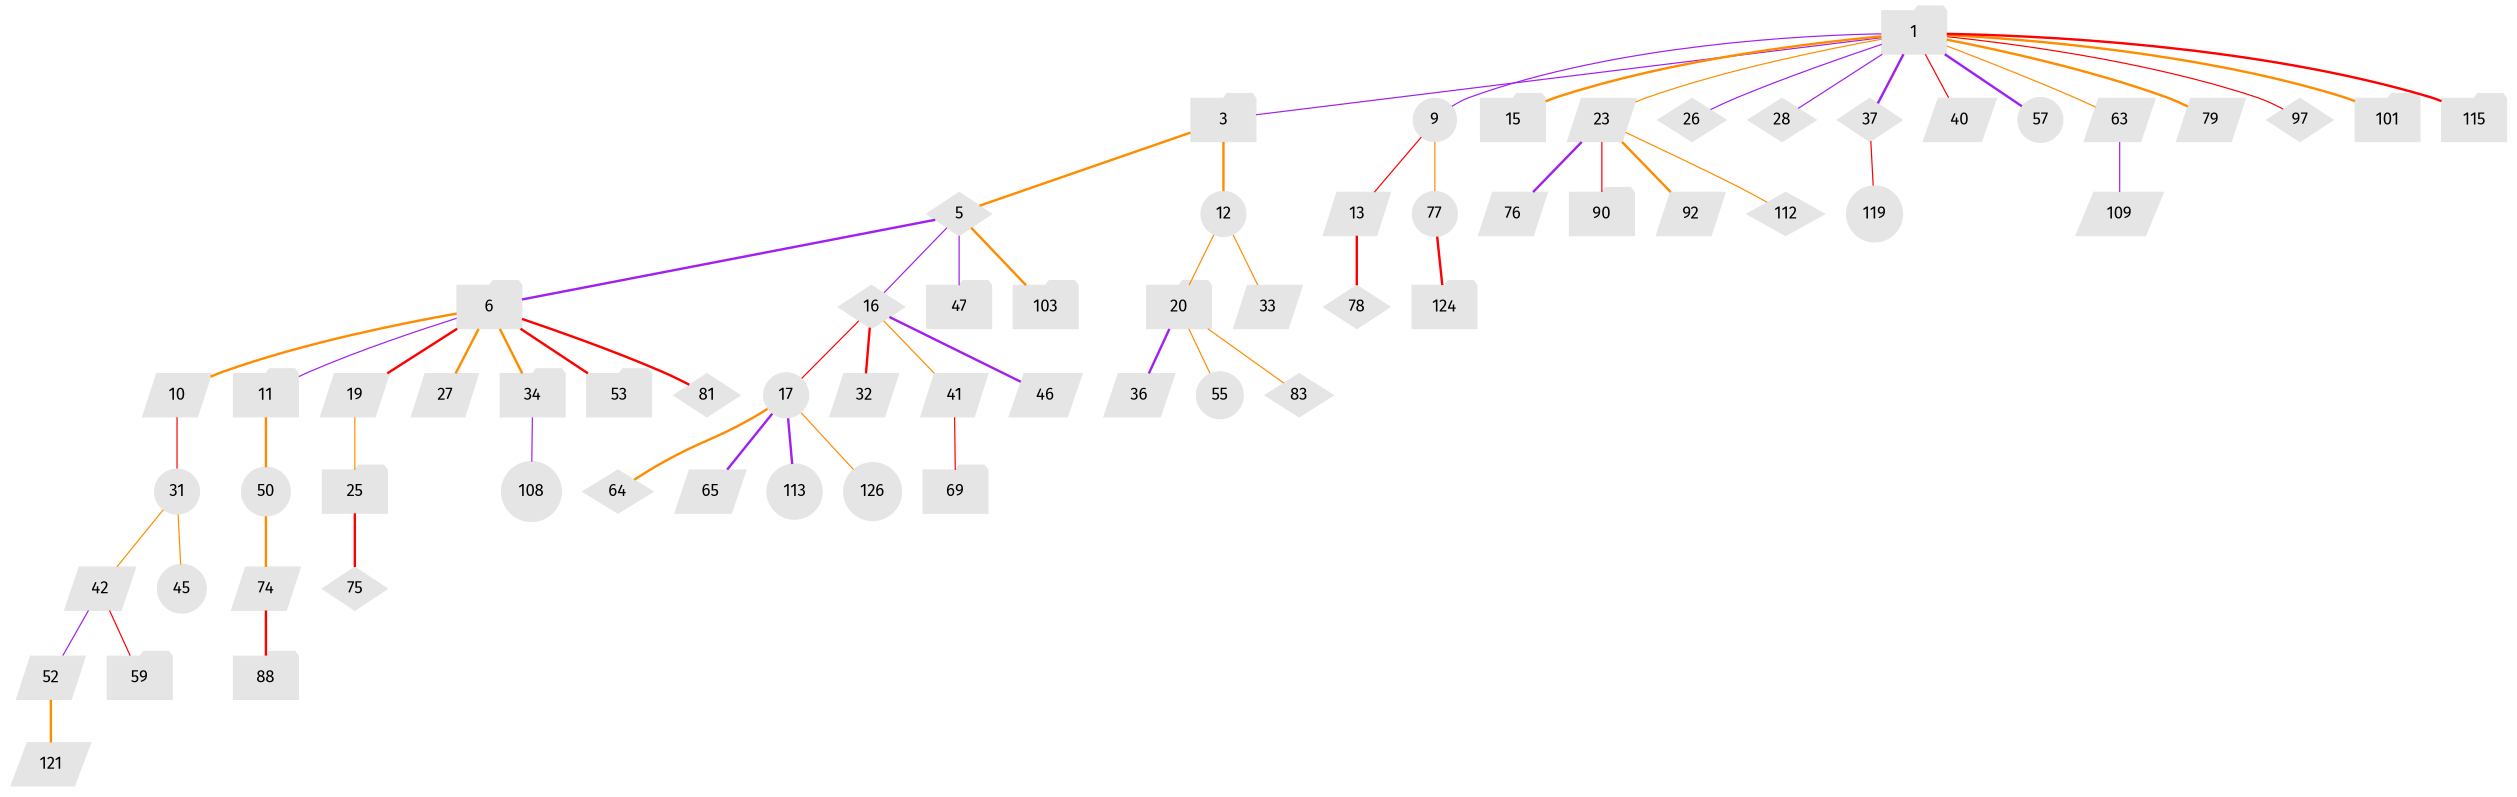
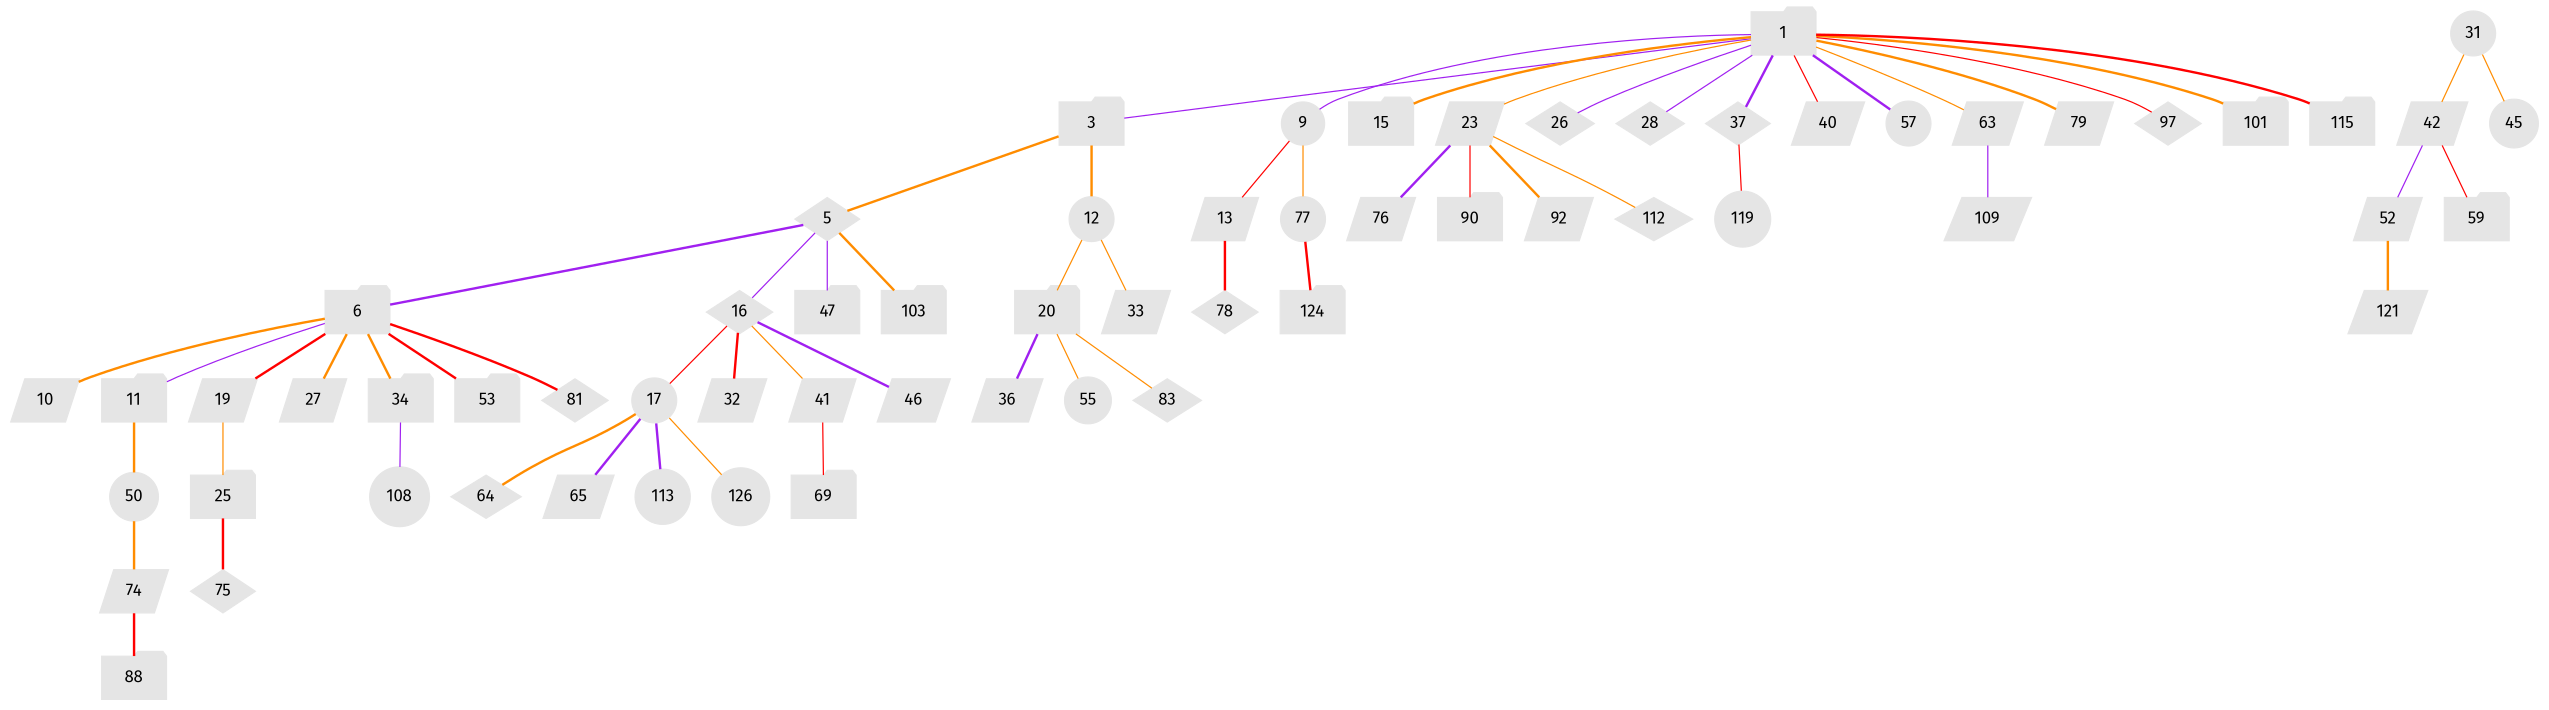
edge "10" -- "31": removed
